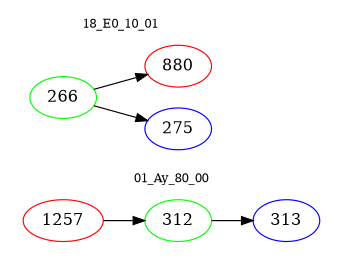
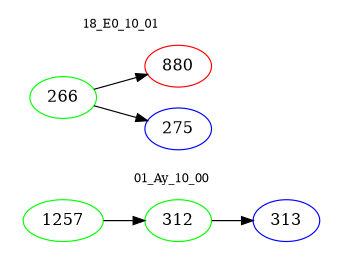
cluster "01_Ay_80_00": label "01_Ay_80_00" -> "01_Ay_10_00"
node "1257": color red -> green
